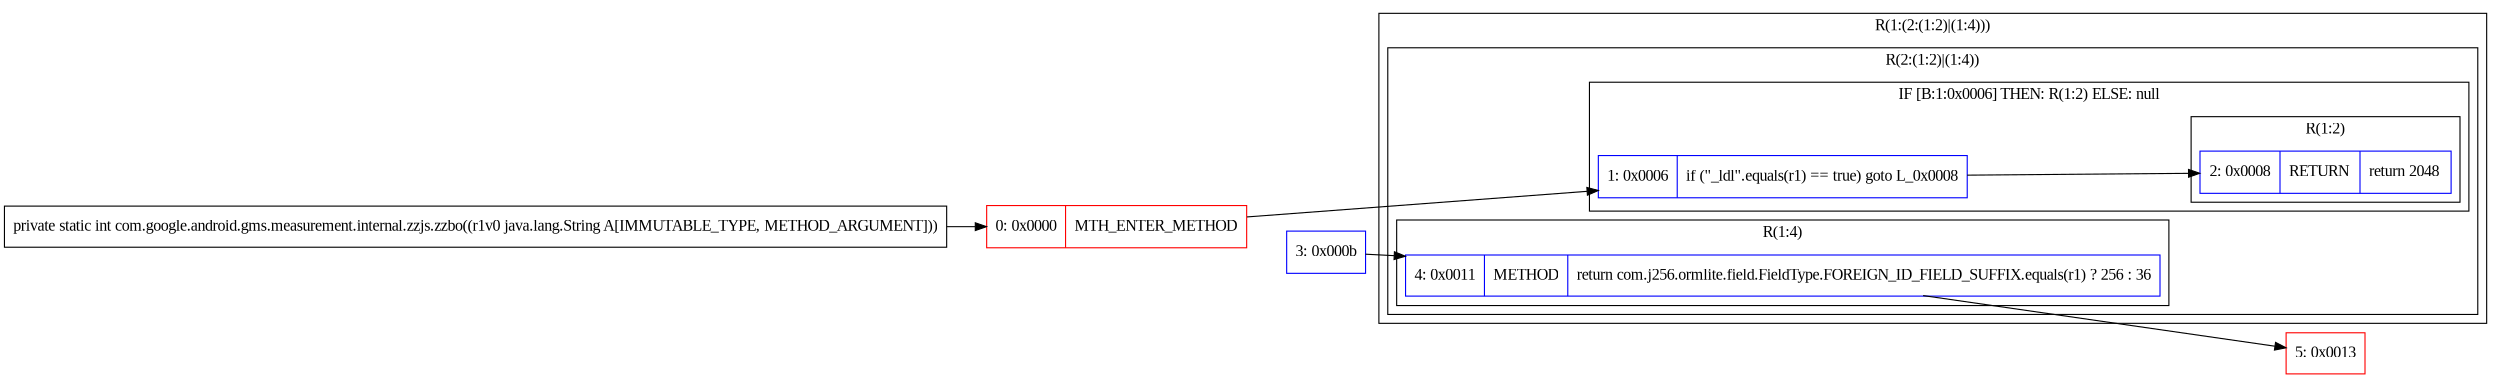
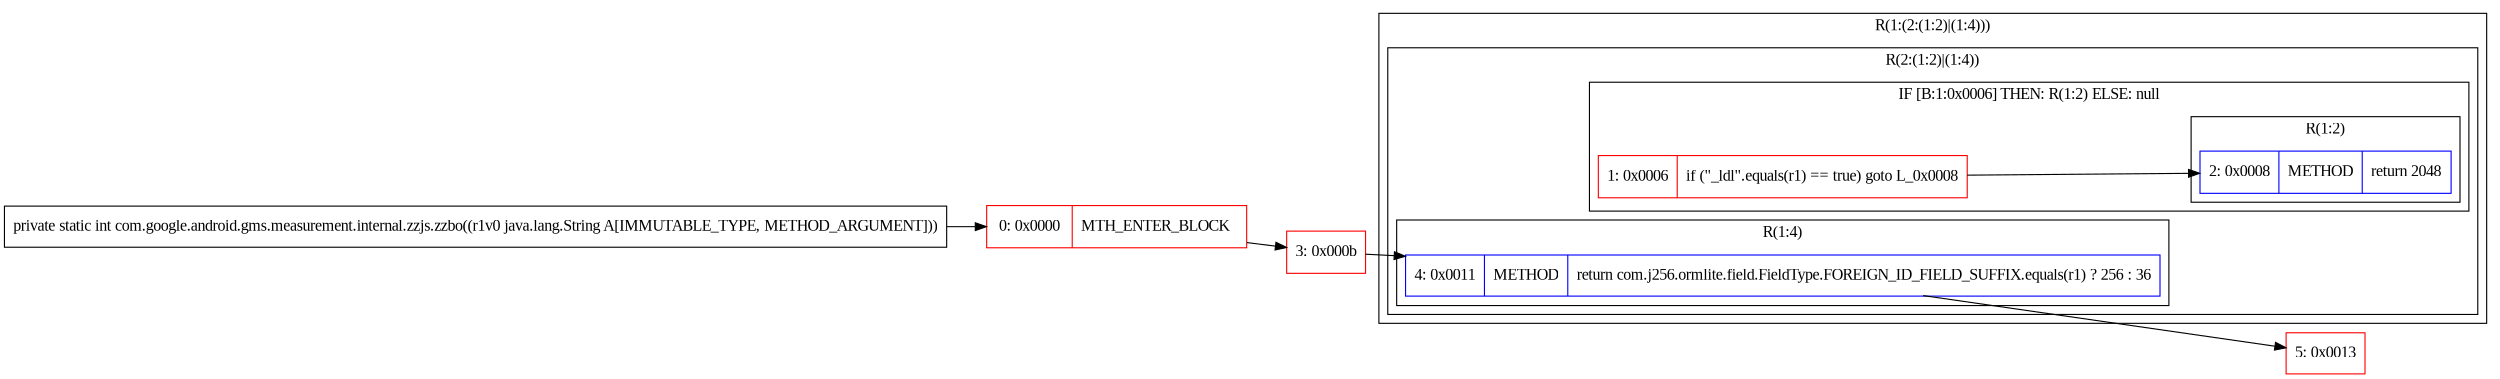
node "2: 0x0008": text "RETURN" -> "METHOD"
node "1: 0x0006": color blue -> red
edge "0: 0x0000" -> "1: 0x0006": now "0: 0x0000" -> "3: 0x000b"
node "0: 0x0000": text "MTH_ENTER_METHOD" -> "MTH_ENTER_BLOCK"
node "3: 0x000b": color blue -> red
